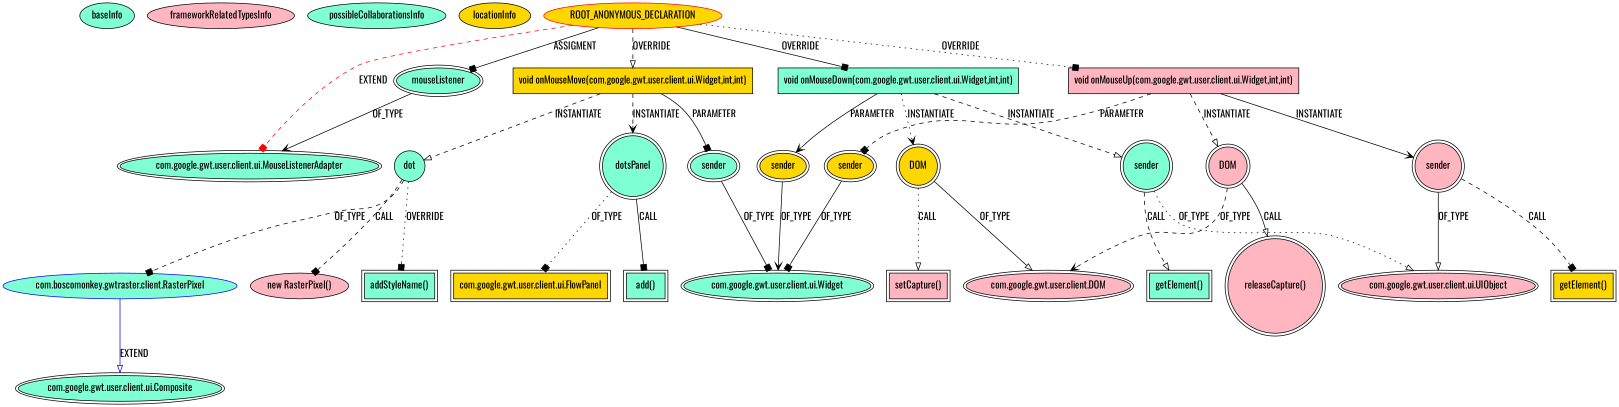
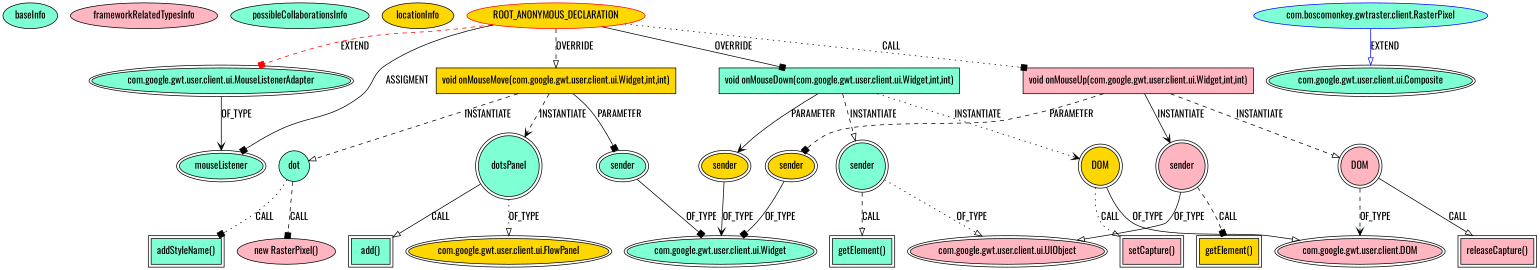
edge "ROOT_ANONYMOUS_DECLARATION" -> "void onMouseUp(com.google.gwt.user.client.ui.Widget,int,int)": label "OVERRIDE" -> "CALL"
edge "mouseListener" -> "com.google.gwt.user.client.ui.MouseListenerAdapter": reversed
edge "dot" -> "addStyleName()": label "OVERRIDE" -> "CALL"
edge "dot" -> "com.boscomonkey.gwtraster.client.RasterPixel": removed, label "OF_TYPE"
edge "dotsPanel" -> "com.google.gwt.user.client.ui.FlowPanel": arrowhead box -> onormal
edge "dotsPanel" -> "add()": arrowhead box -> onormal
node "com.google.gwt.user.client.ui.FlowPanel": shape box -> ellipse
node "releaseCapture()": shape circle -> box
